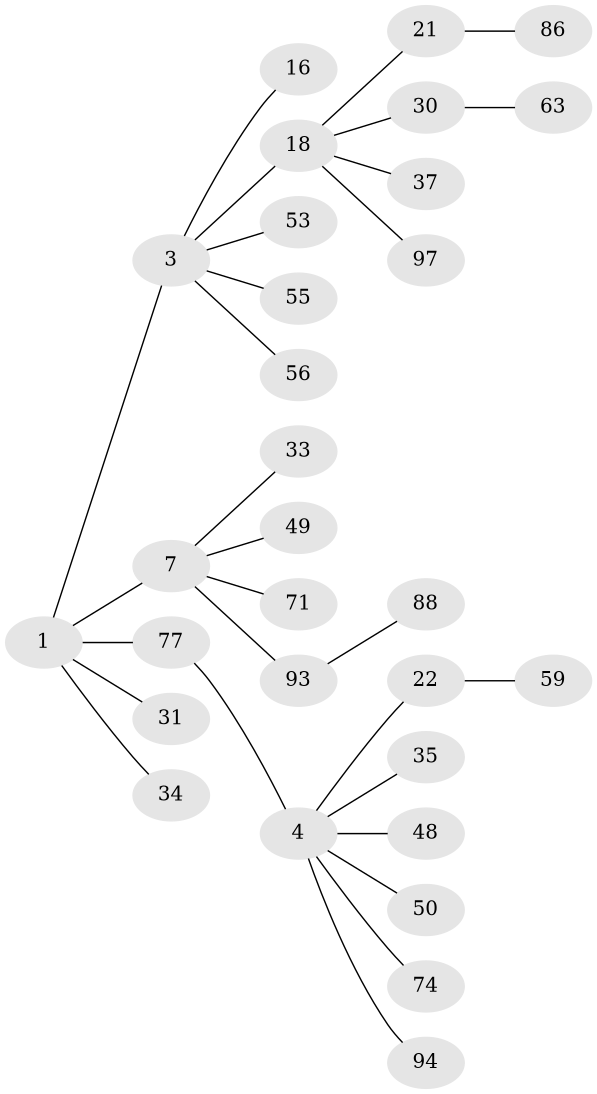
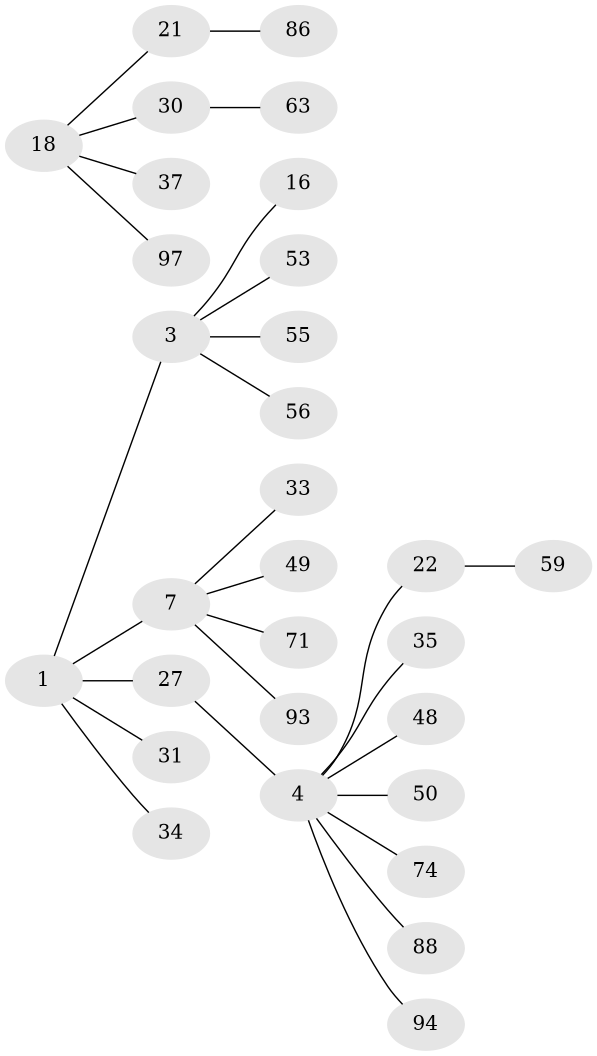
edge "18" -- "3": removed
node "77": label "77" -> "27"
edge "88" -- "93": now "88" -- "4"
